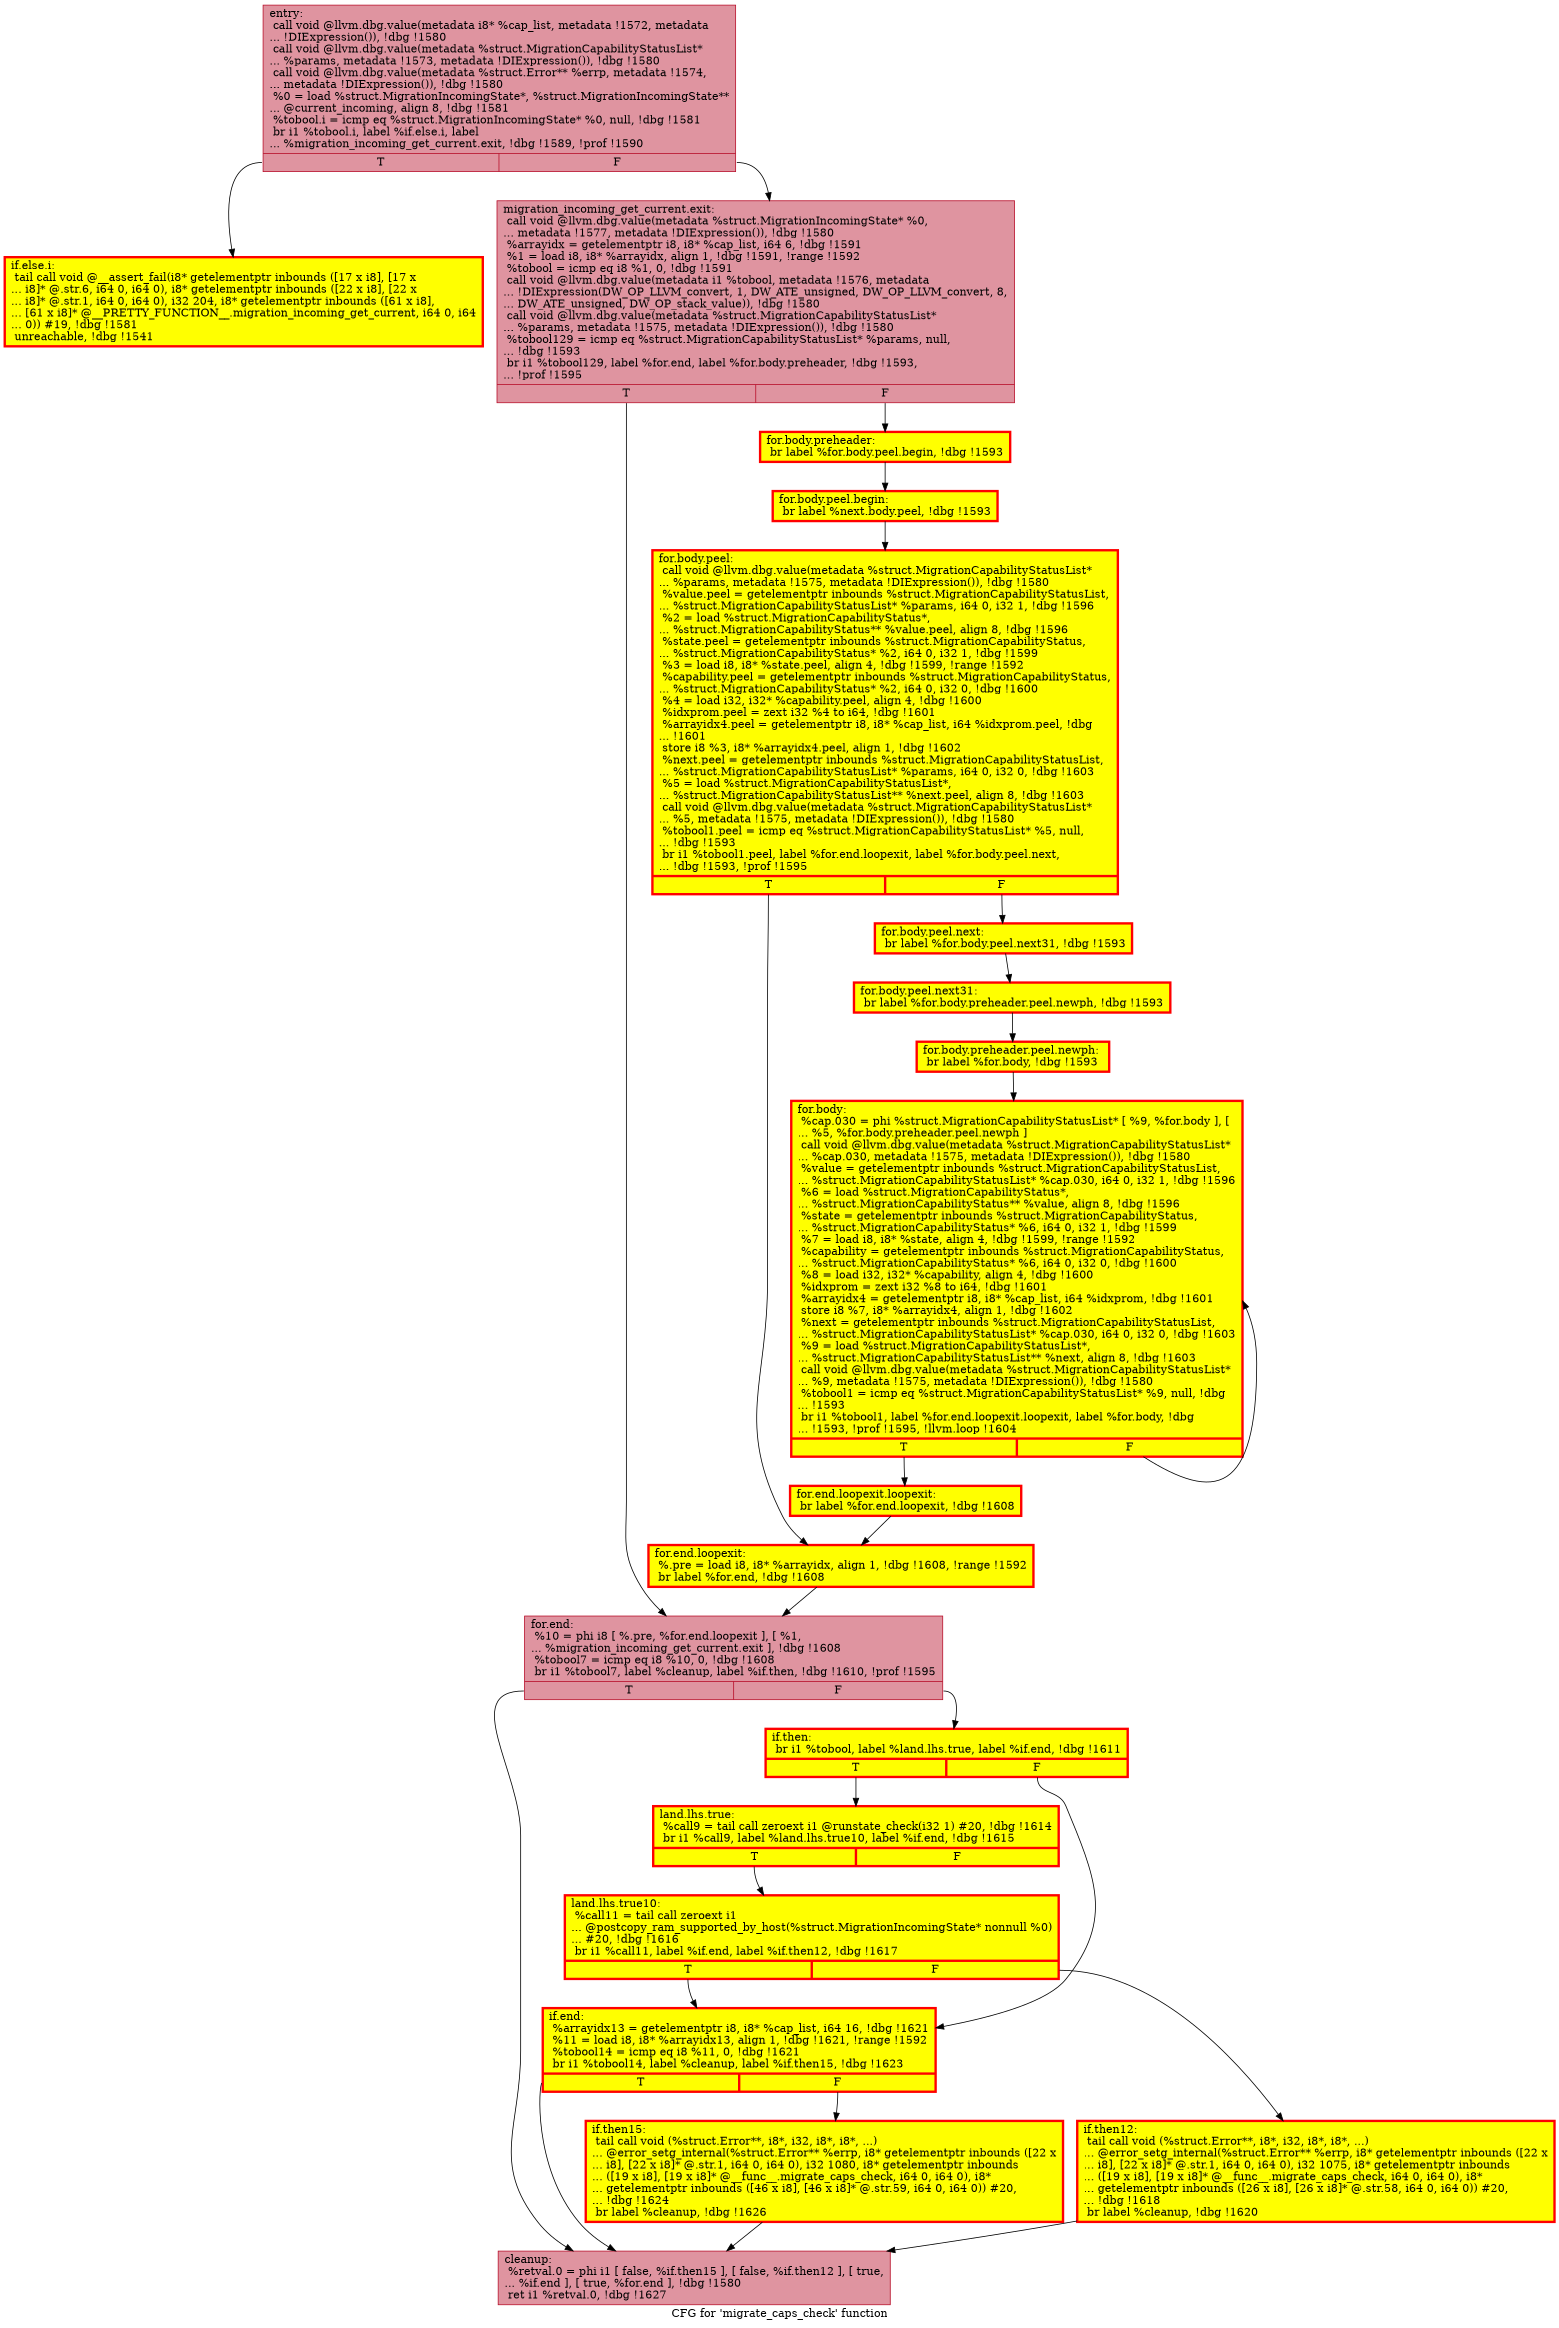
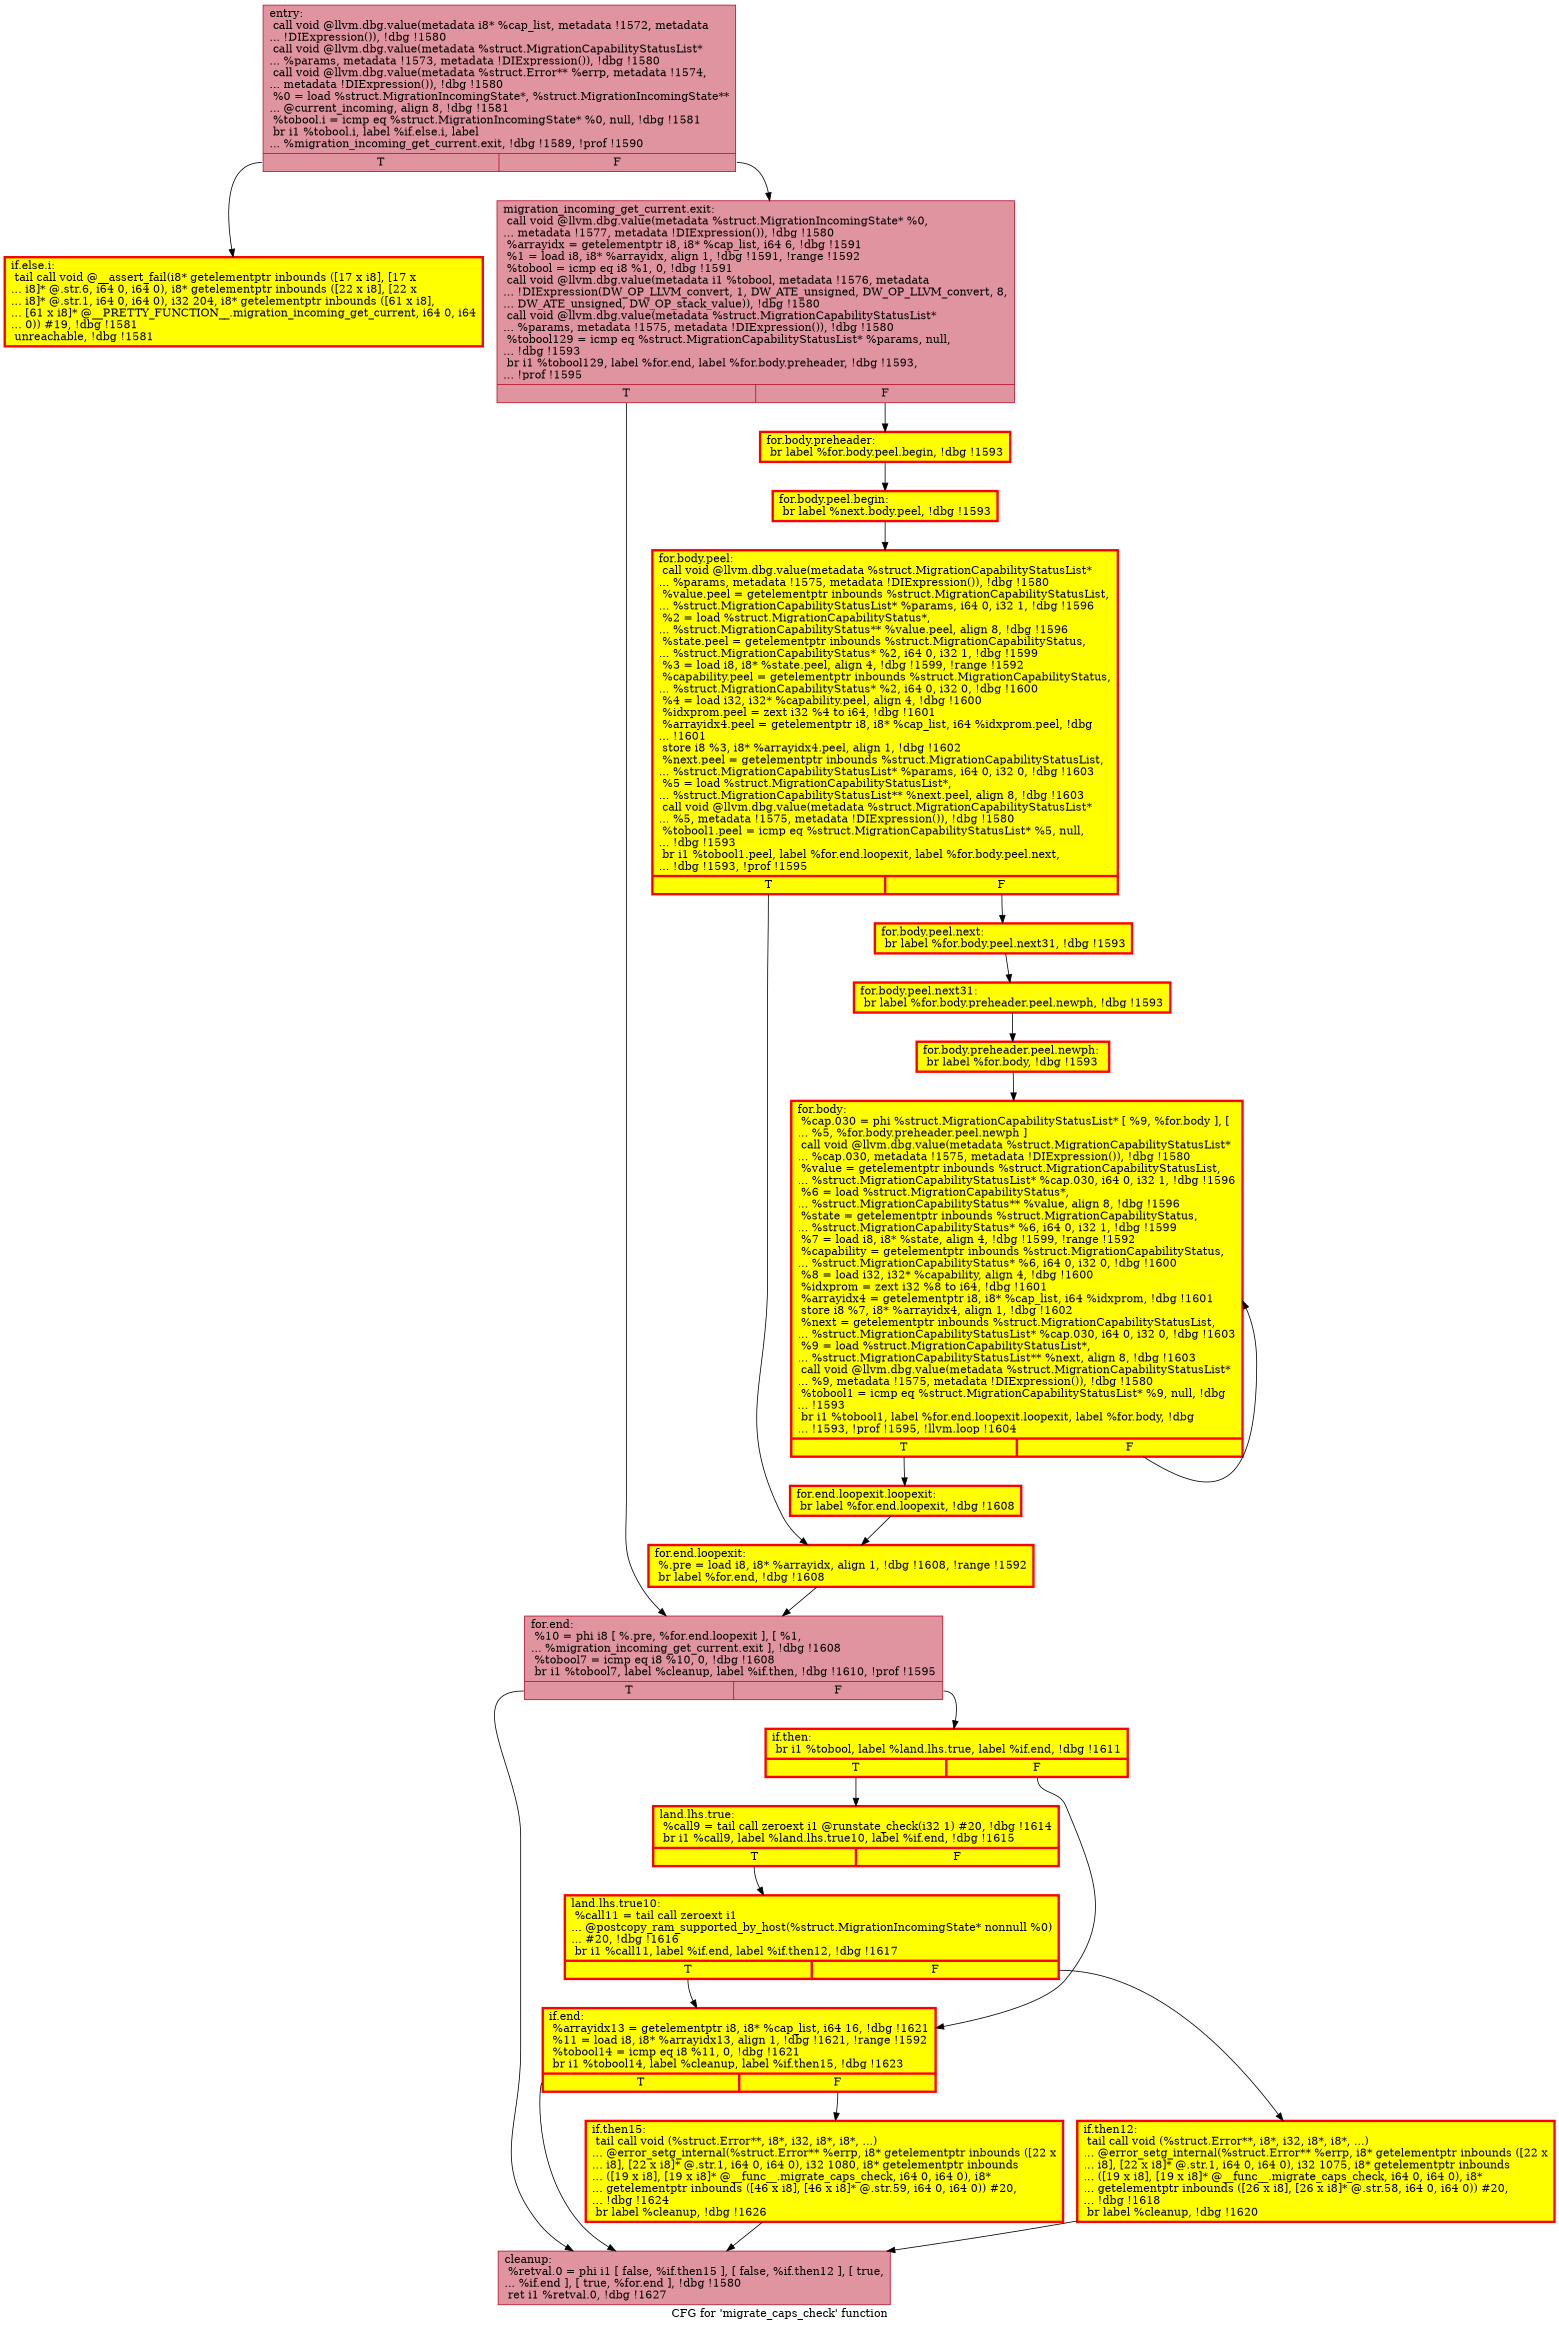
node "if.else.i:": text "unreachable, !dbg !1541" -> "unreachable, !dbg !1581"
